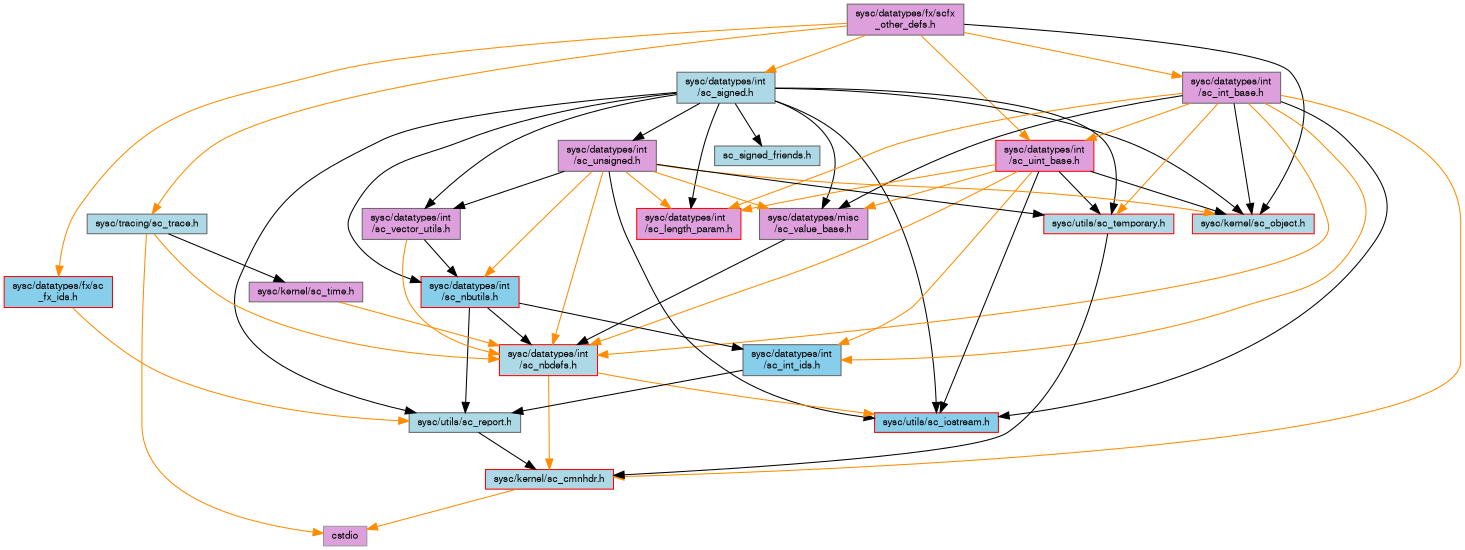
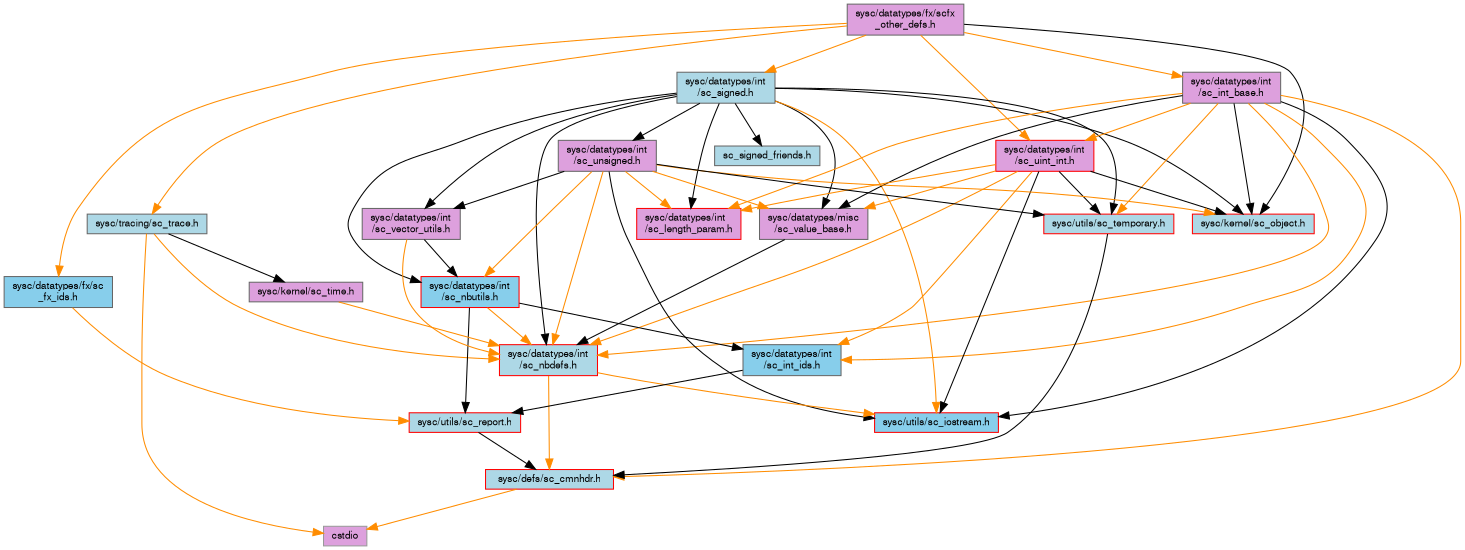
node "sysc/datatypes/int /sc_uint_base.h": label "sysc/datatypes/int /sc_uint_base.h" -> "sysc/datatypes/int /sc_uint_int.h"
edge "sysc/datatypes/int /sc_signed.h" -> "sysc/utils/sc_report.h": now "sysc/datatypes/int /sc_signed.h" -> "sysc/datatypes/int /sc_nbdefs.h"
edge "sysc/datatypes/int /sc_signed.h" -> "sysc/utils/sc_iostream.h": color black -> darkorange
node "sysc/datatypes/fx/sc _fx_ids.h": color red -> grey40
edge "sysc/datatypes/int /sc_nbutils.h" -> "sysc/datatypes/int /sc_nbdefs.h": color black -> darkorange
node "sysc/utils/sc_report.h": color grey40 -> red
node "sysc/kernel/sc_cmnhdr.h": label "sysc/kernel/sc_cmnhdr.h" -> "sysc/defs/sc_cmnhdr.h"
